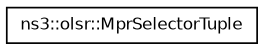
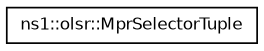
node "ns3::olsr::MprSelectorTuple": label "ns3::olsr::MprSelectorTuple" -> "ns1::olsr::MprSelectorTuple"
